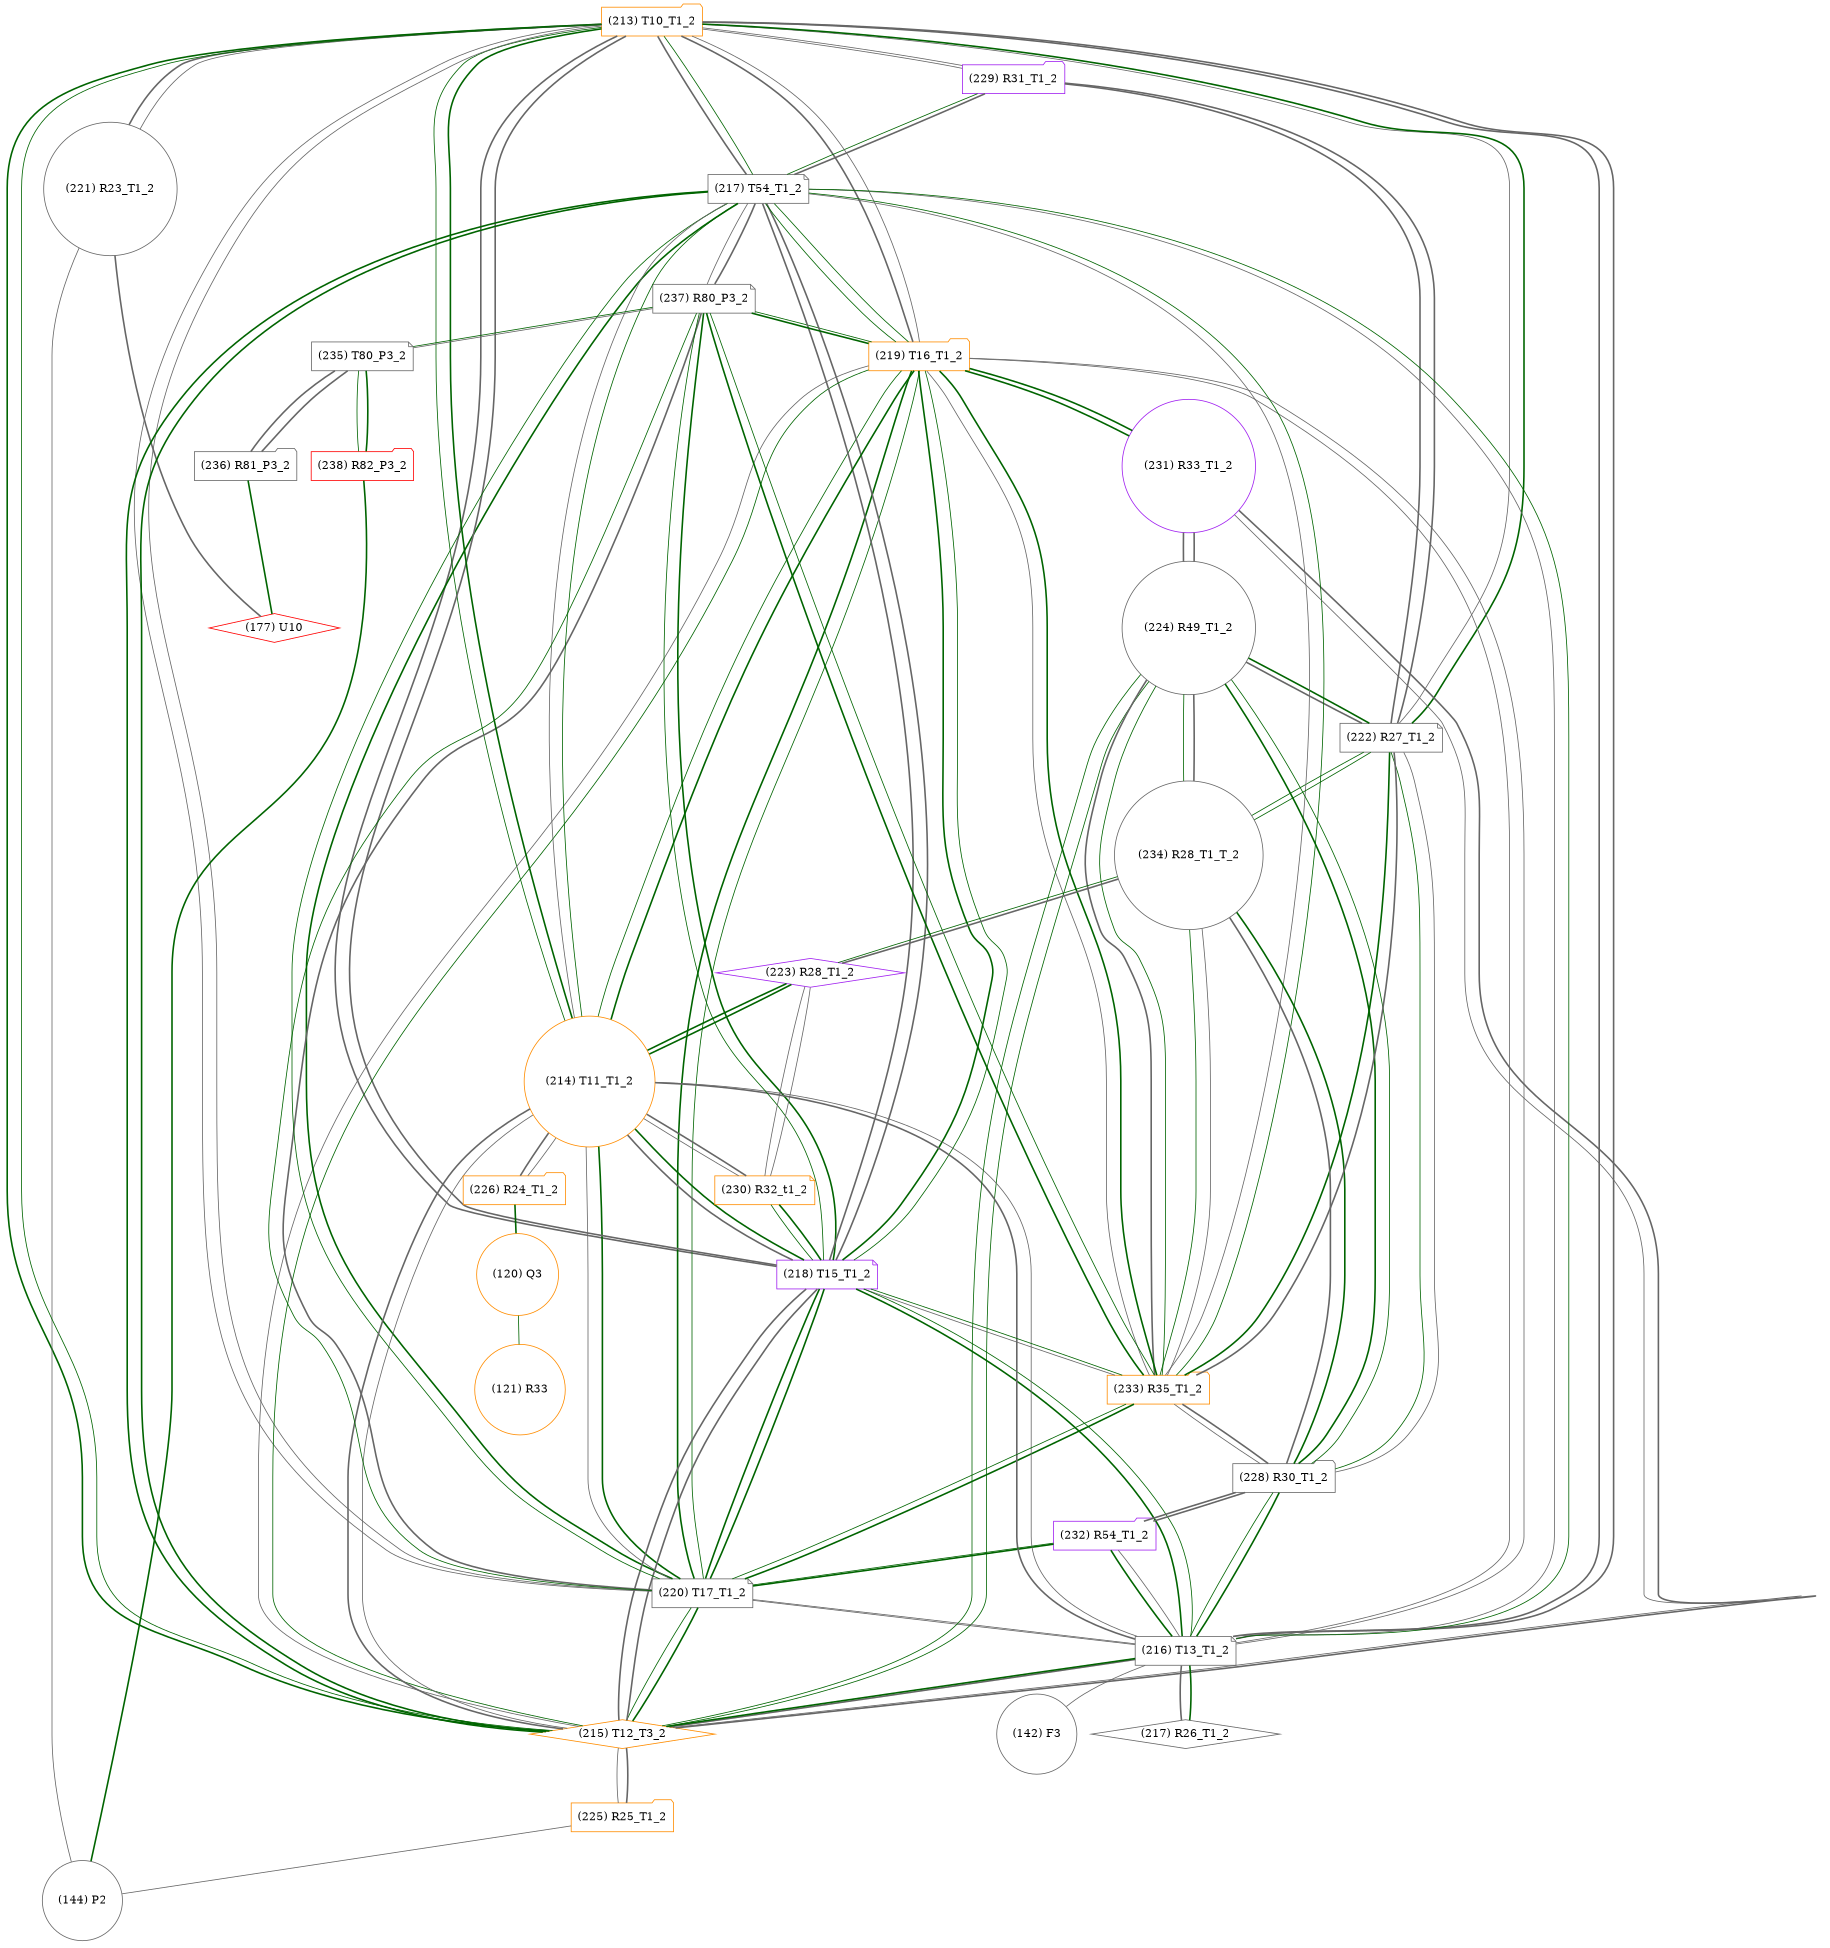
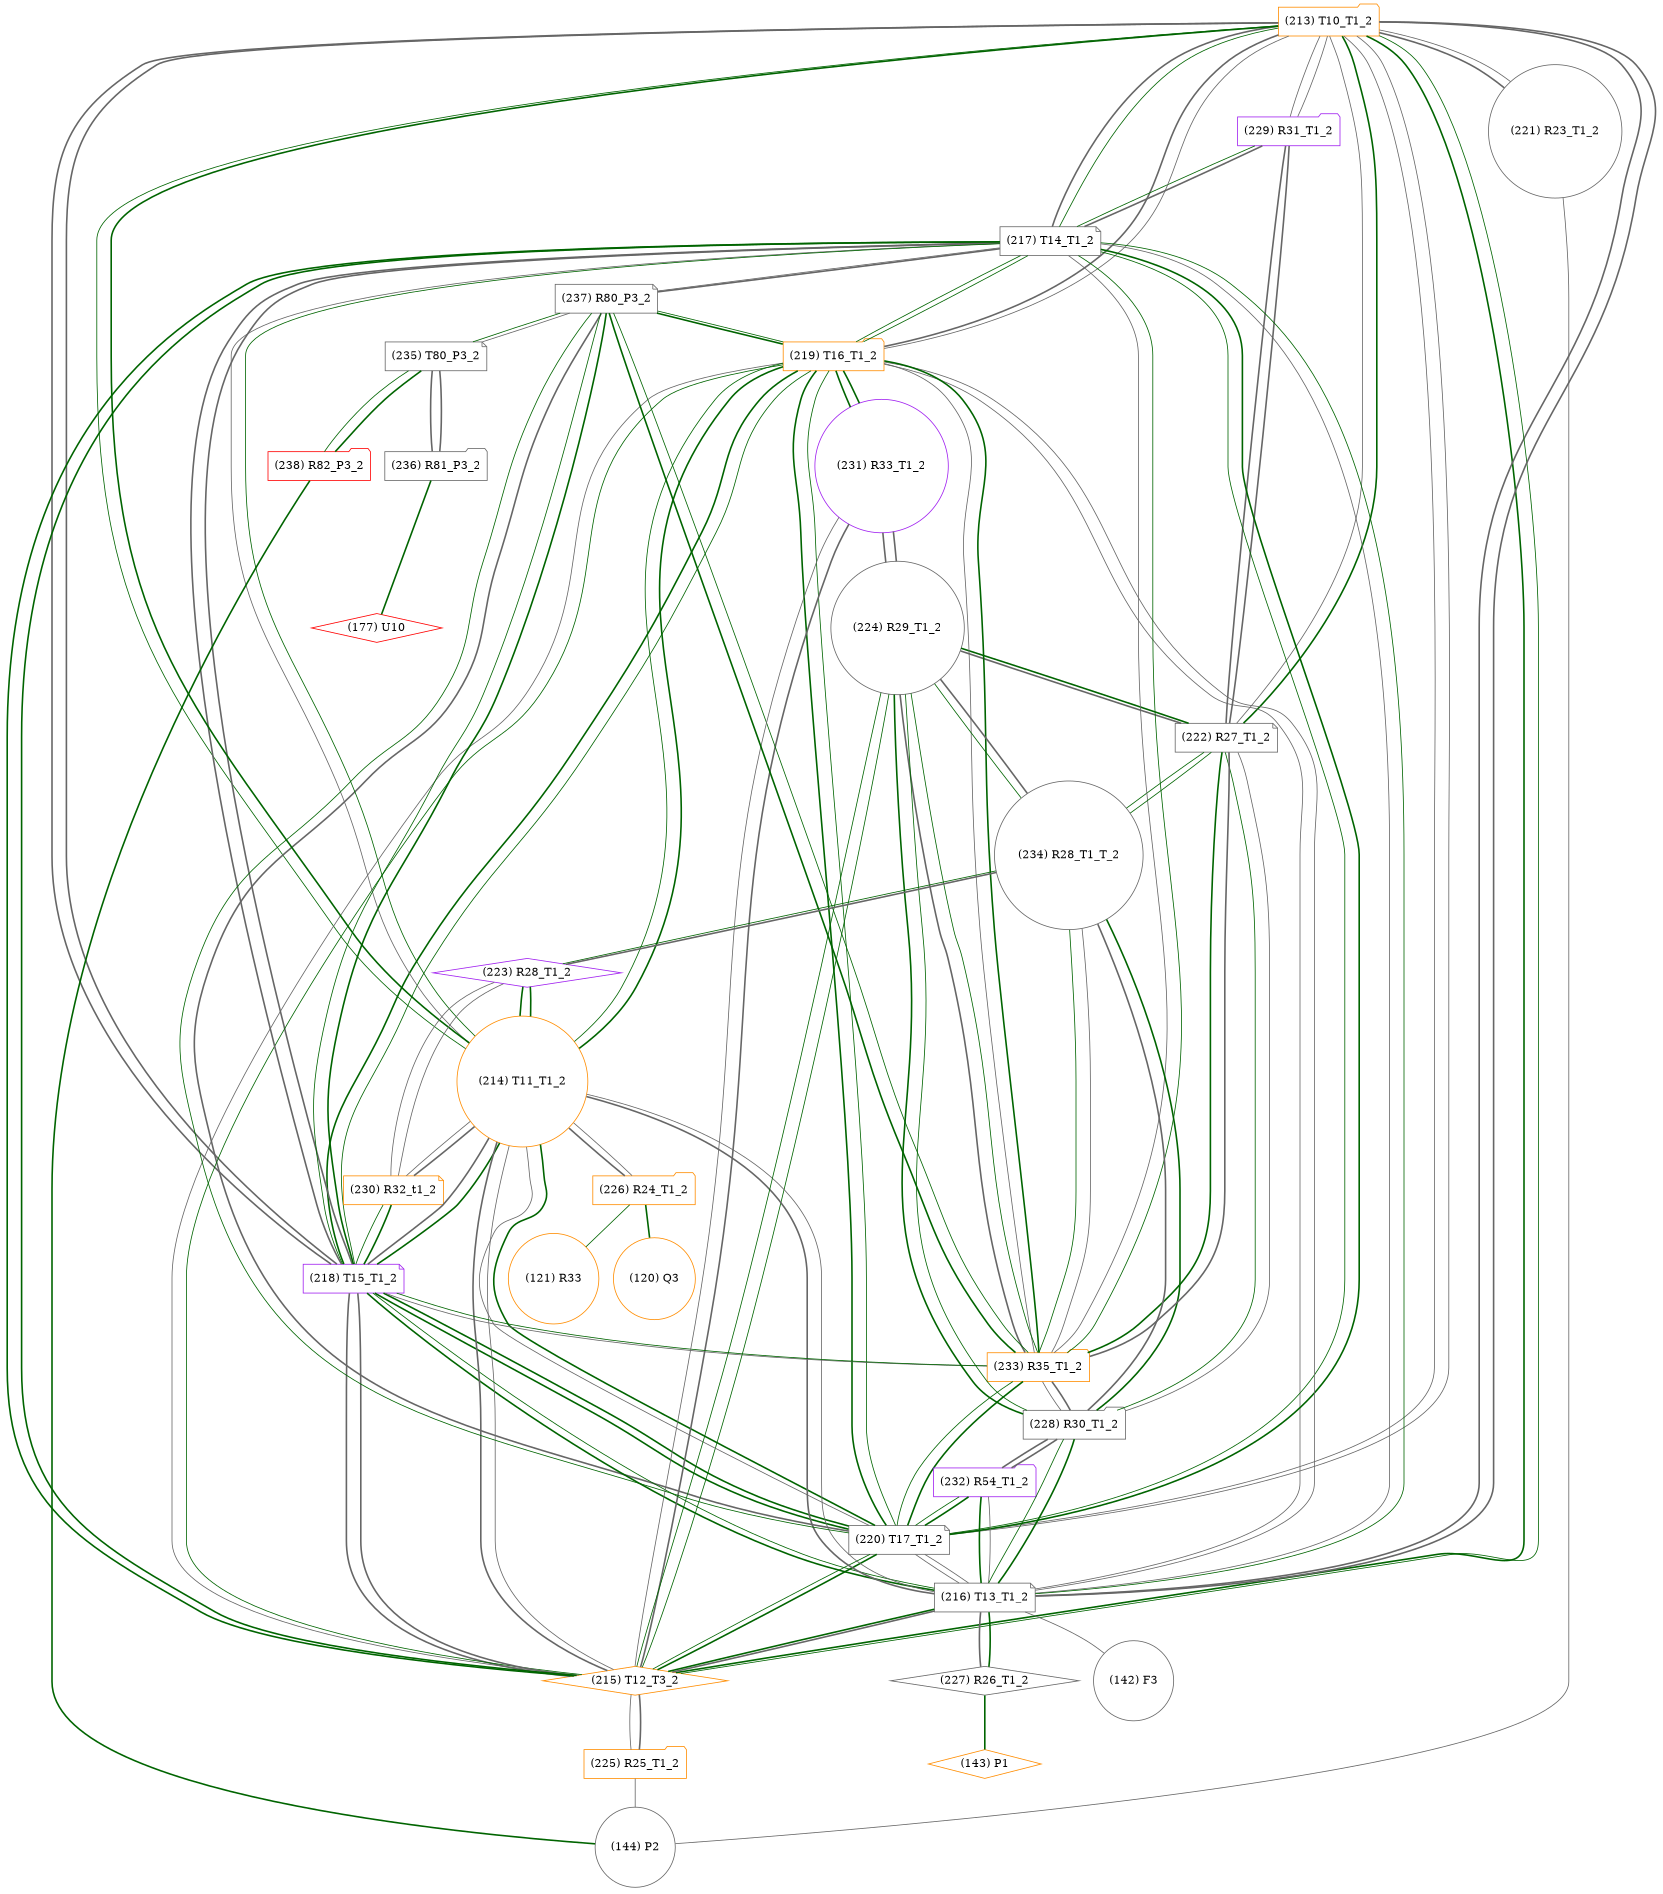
node "(217) T54_T1_2": label "(217) T54_T1_2" -> "(217) T14_T1_2"
edge "(221) R23_T1_2" -- "(177) U10": removed
node "(224) R49_T1_2": label "(224) R49_T1_2" -> "(224) R29_T1_2"
edge "(120) Q3" -- "(121) R33": now "(226) R24_T1_2" -- "(121) R33"
node "(217) R26_T1_2": label "(217) R26_T1_2" -> "(227) R26_T1_2"
node "(143) P1": added
